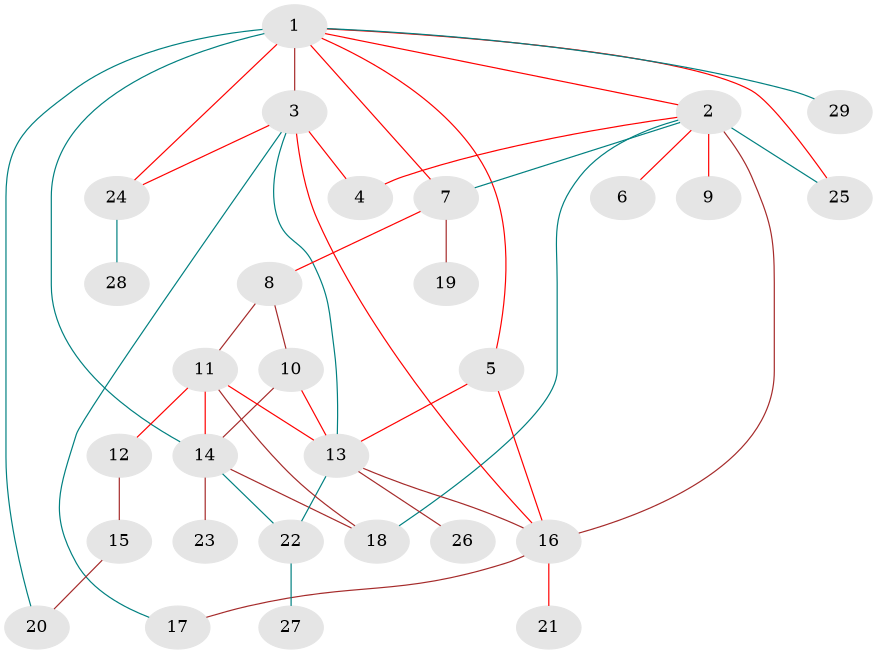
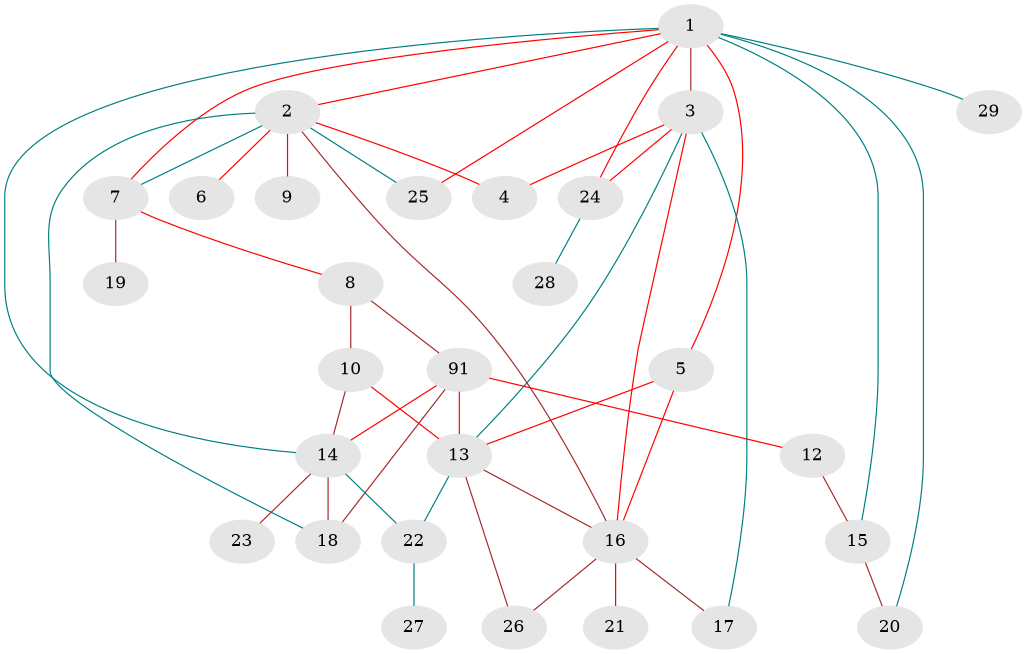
edge "1" -- "15": added
node "11": label "11" -> "91"
edge "16" -- "26": added
